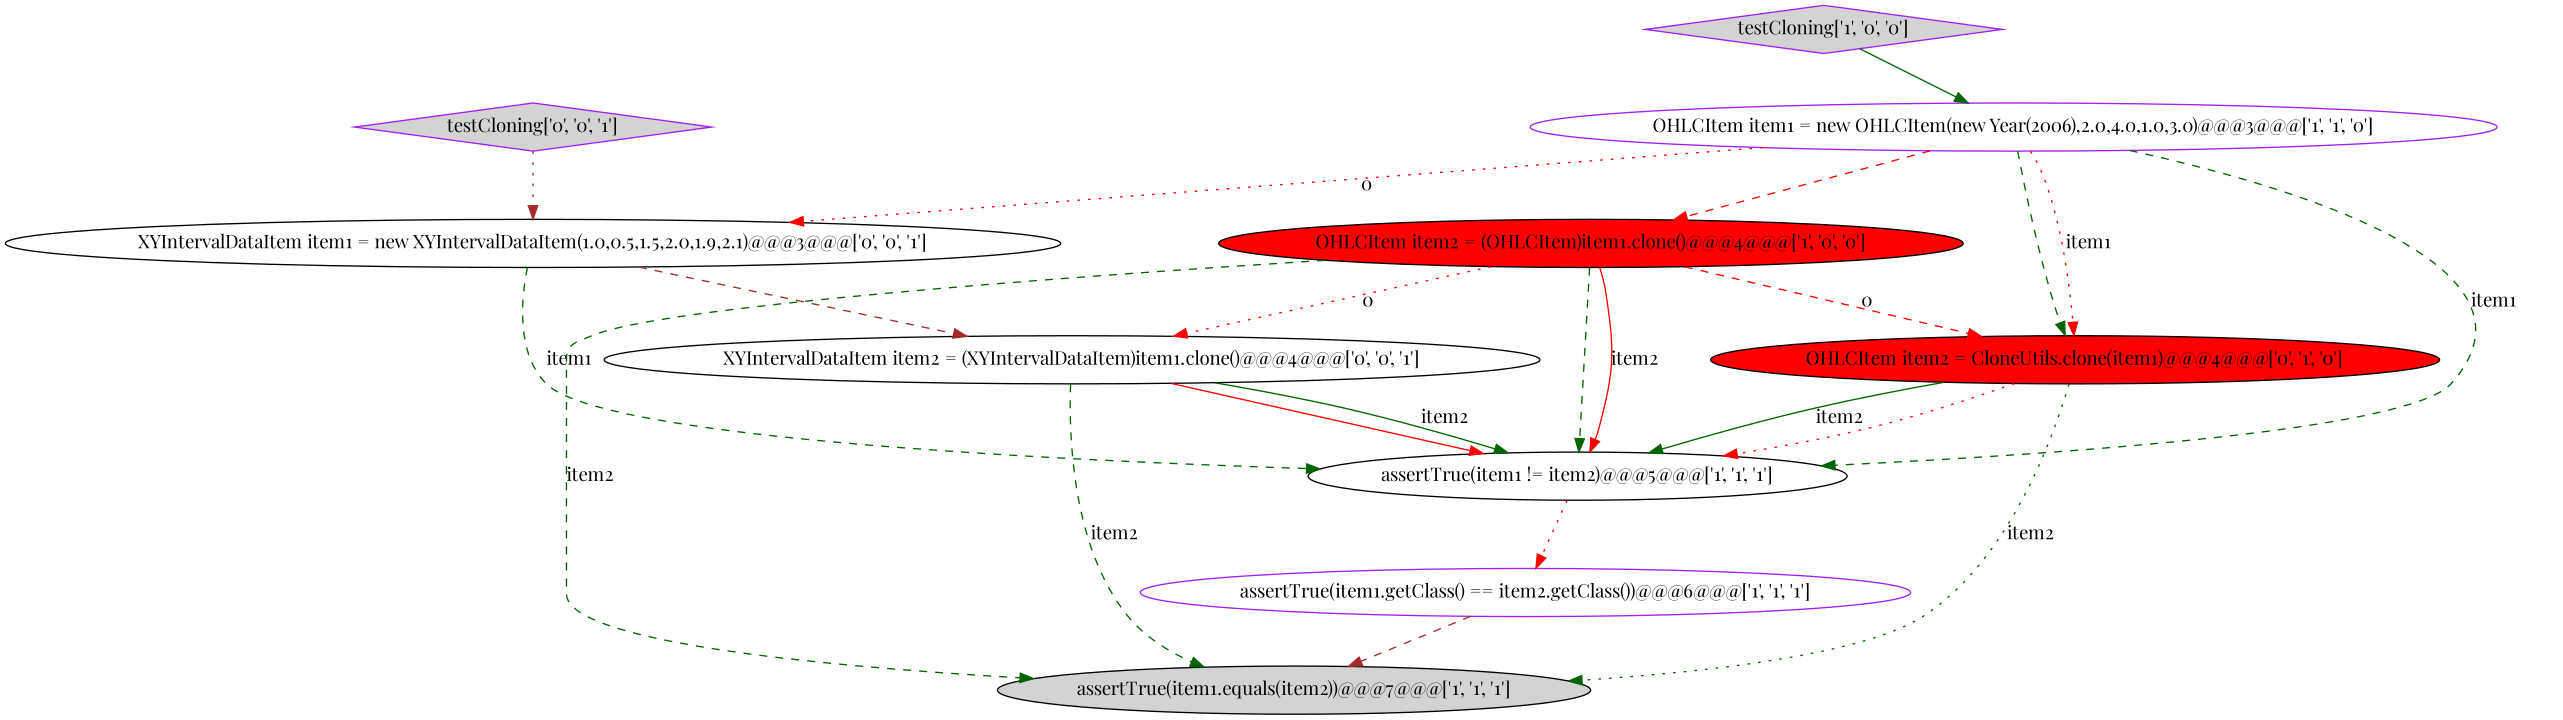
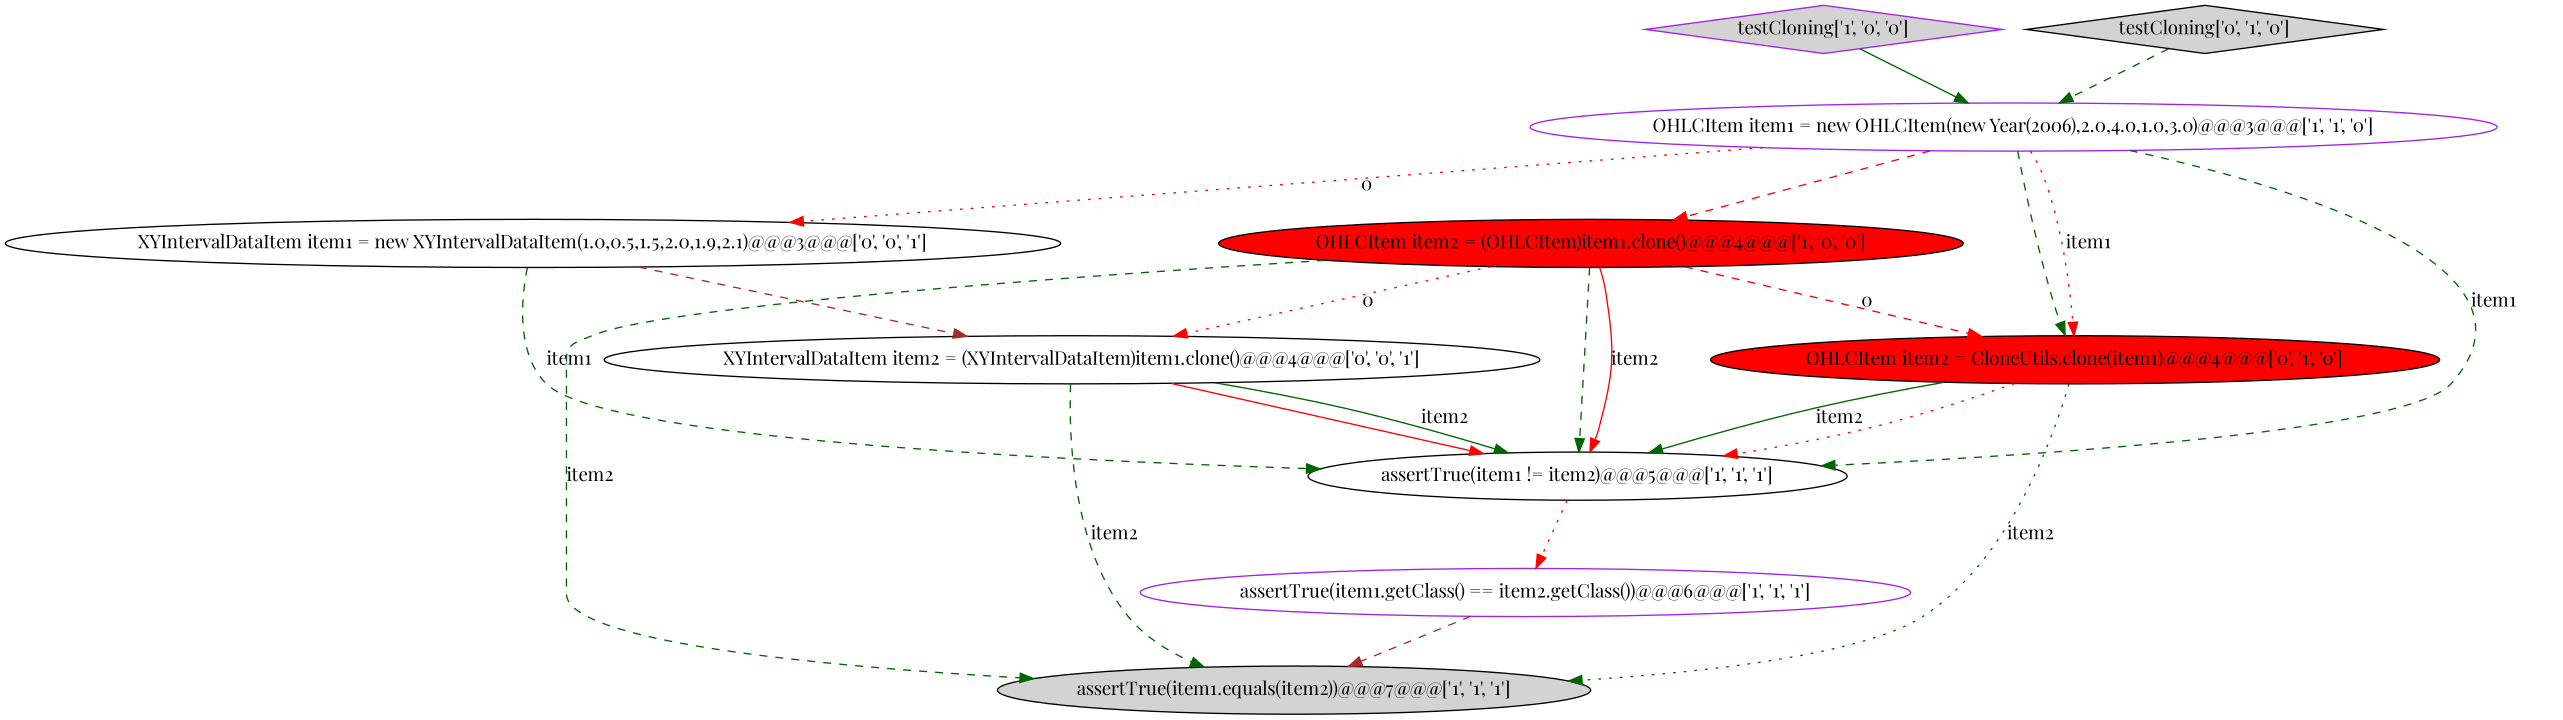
node "testCloning['0', '1', '0']": added
node "testCloning['0', '0', '1']": removed
